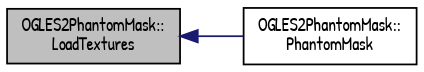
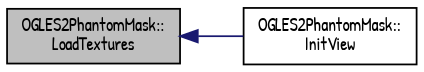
node "OGLES2PhantomMask:: PhantomMask": label "OGLES2PhantomMask:: PhantomMask" -> "OGLES2PhantomMask:: InitView"
